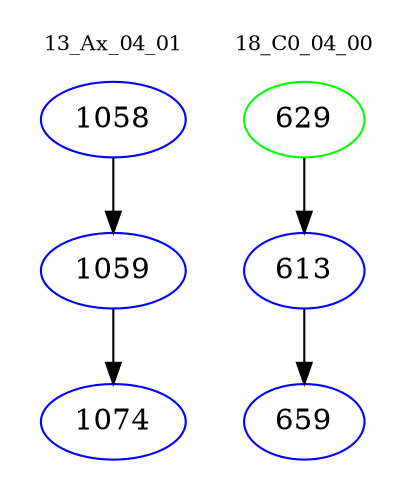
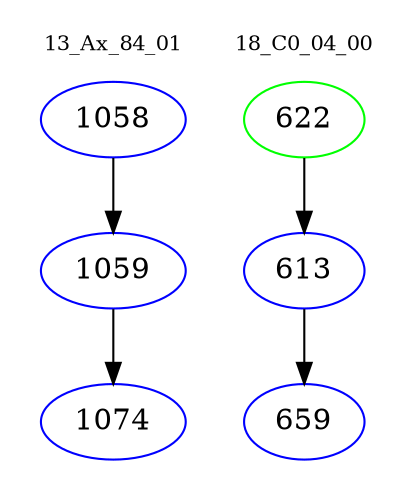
cluster "13_Ax_04_01": label "13_Ax_04_01" -> "13_Ax_84_01"
node "629": label "629" -> "622"
